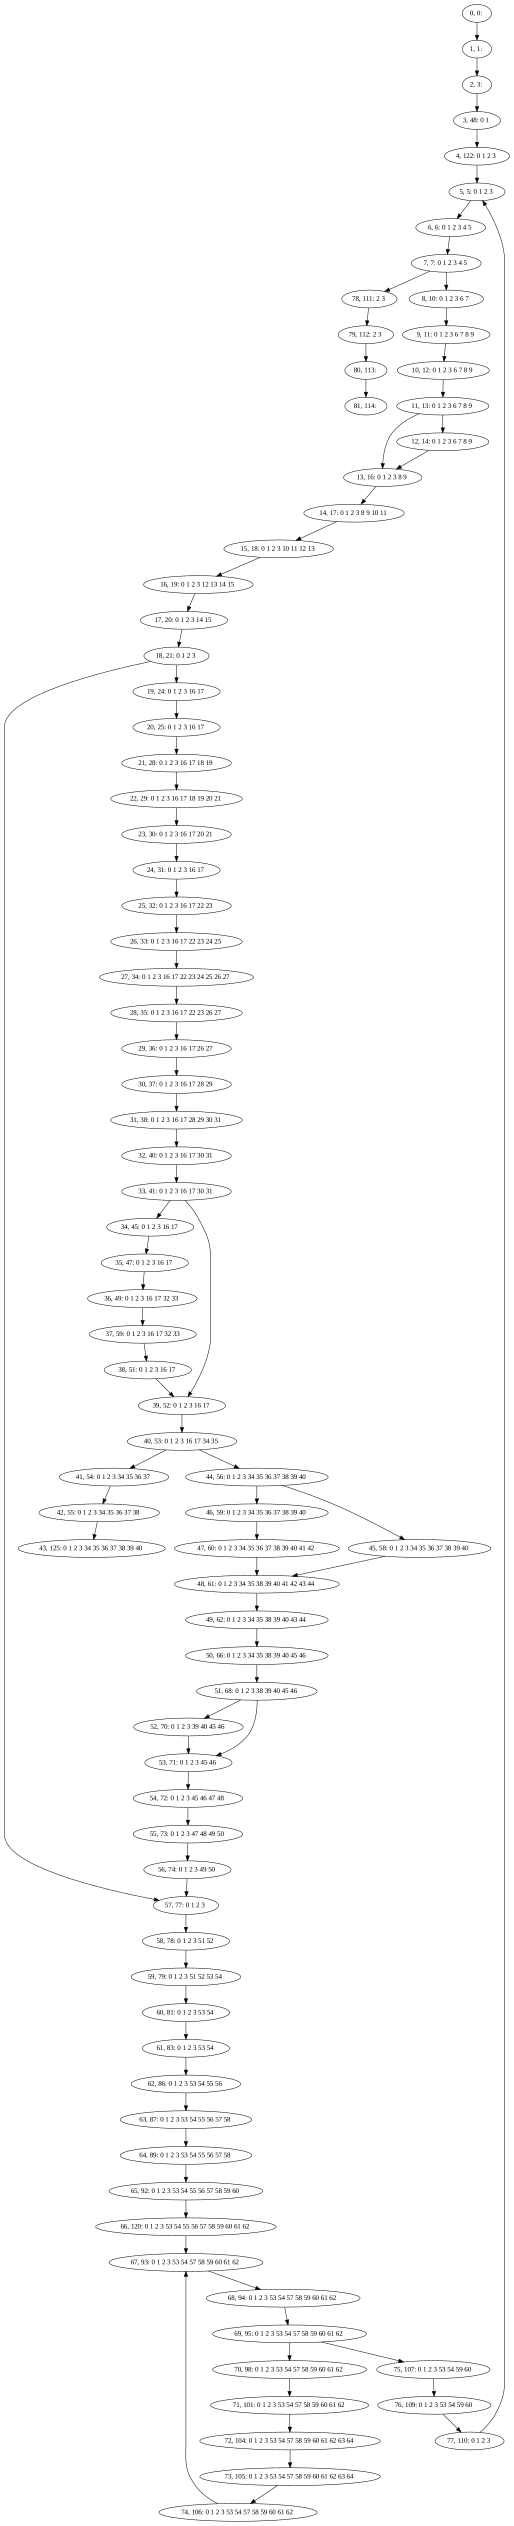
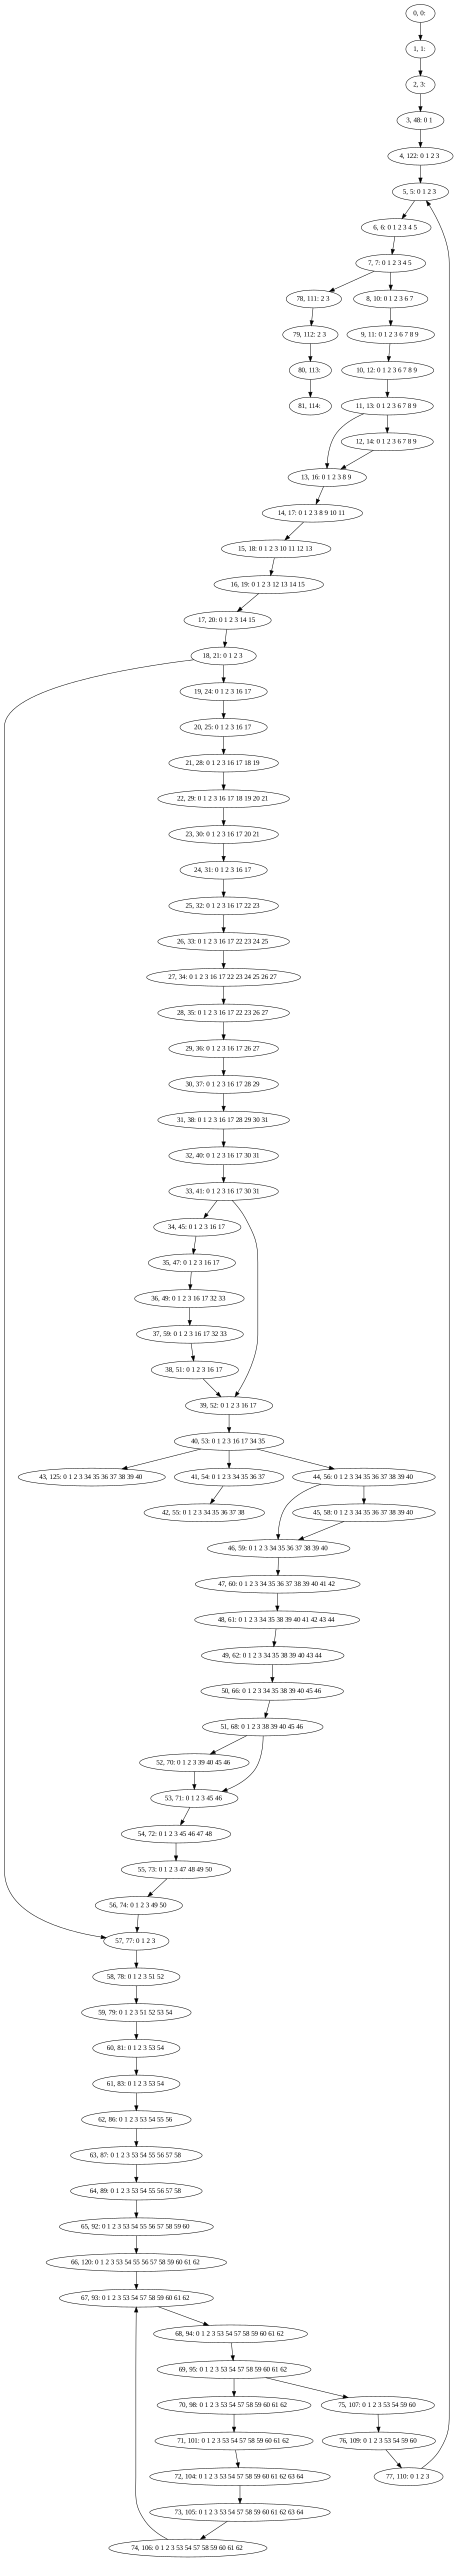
edge "42, 55: 0 1 2 3 34 35 36 37 38" -> "43, 125: 0 1 2 3 34 35 36 37 38 39 40": now "40, 53: 0 1 2 3 16 17 34 35" -> "43, 125: 0 1 2 3 34 35 36 37 38 39 40"
edge "45, 58: 0 1 2 3 34 35 36 37 38 39 40" -> "48, 61: 0 1 2 3 34 35 38 39 40 41 42 43 44": now "45, 58: 0 1 2 3 34 35 36 37 38 39 40" -> "46, 59: 0 1 2 3 34 35 36 37 38 39 40"
